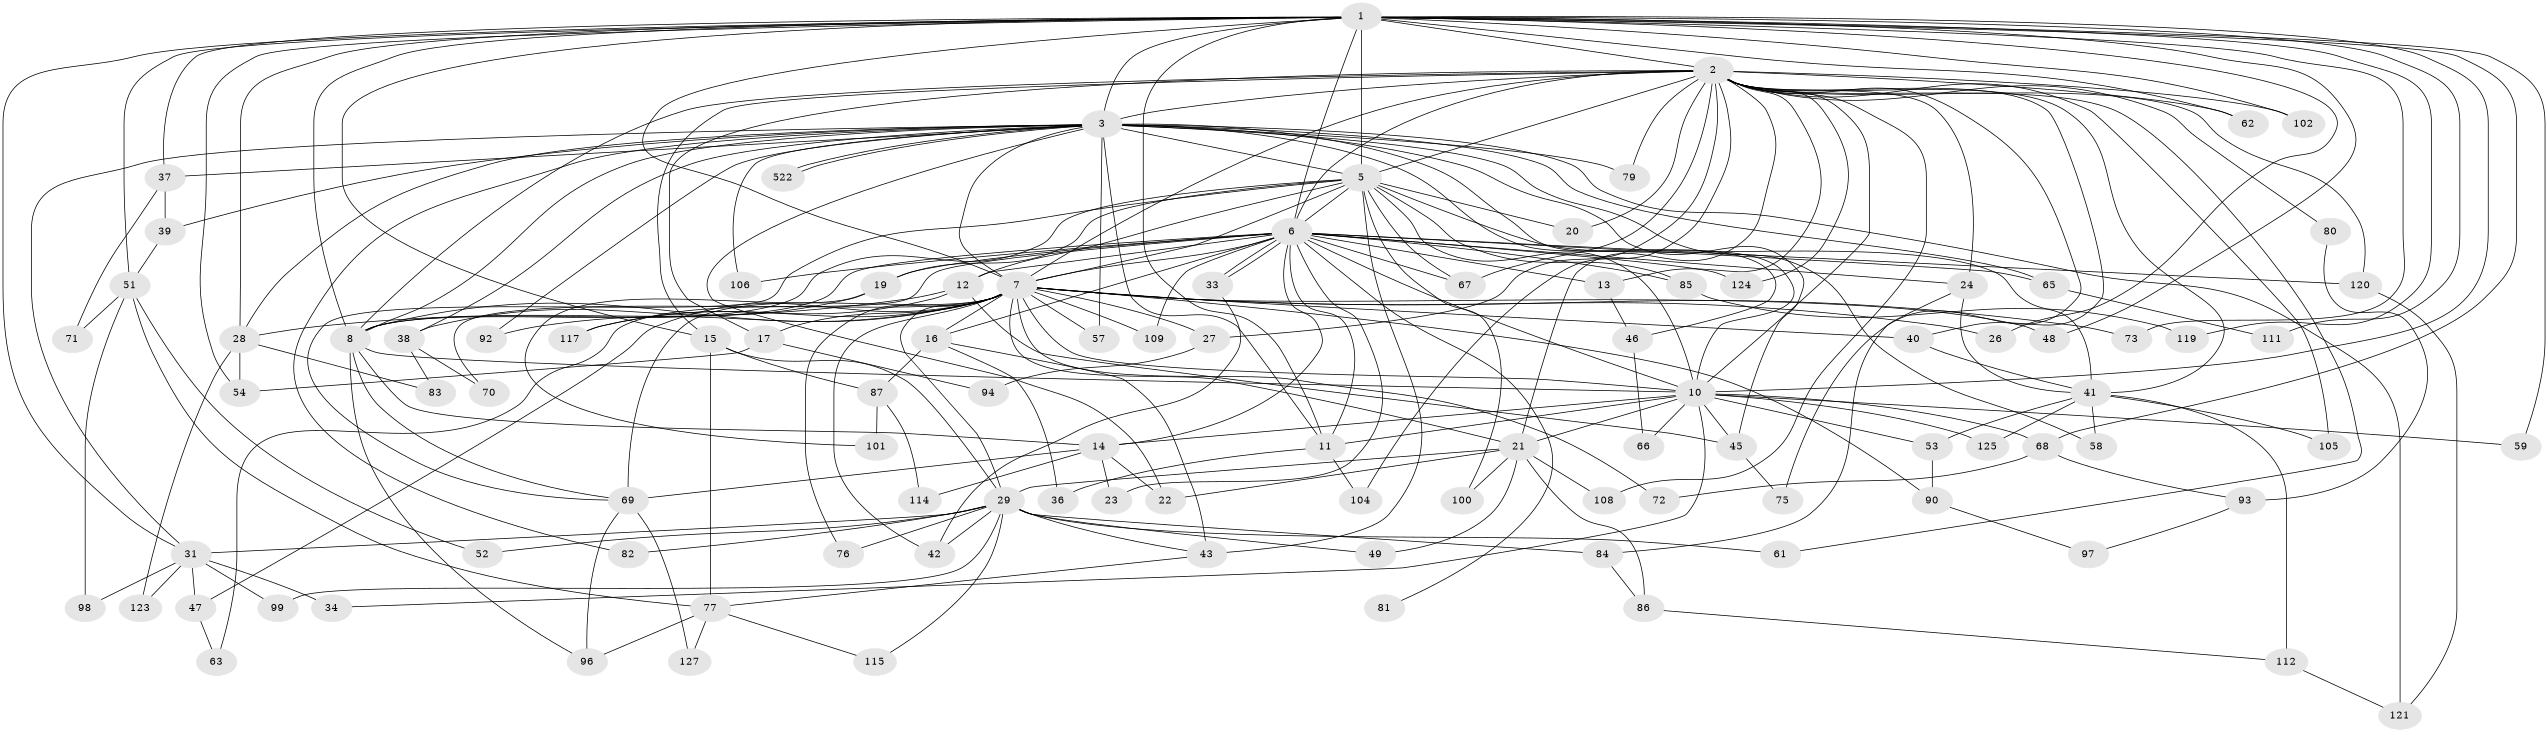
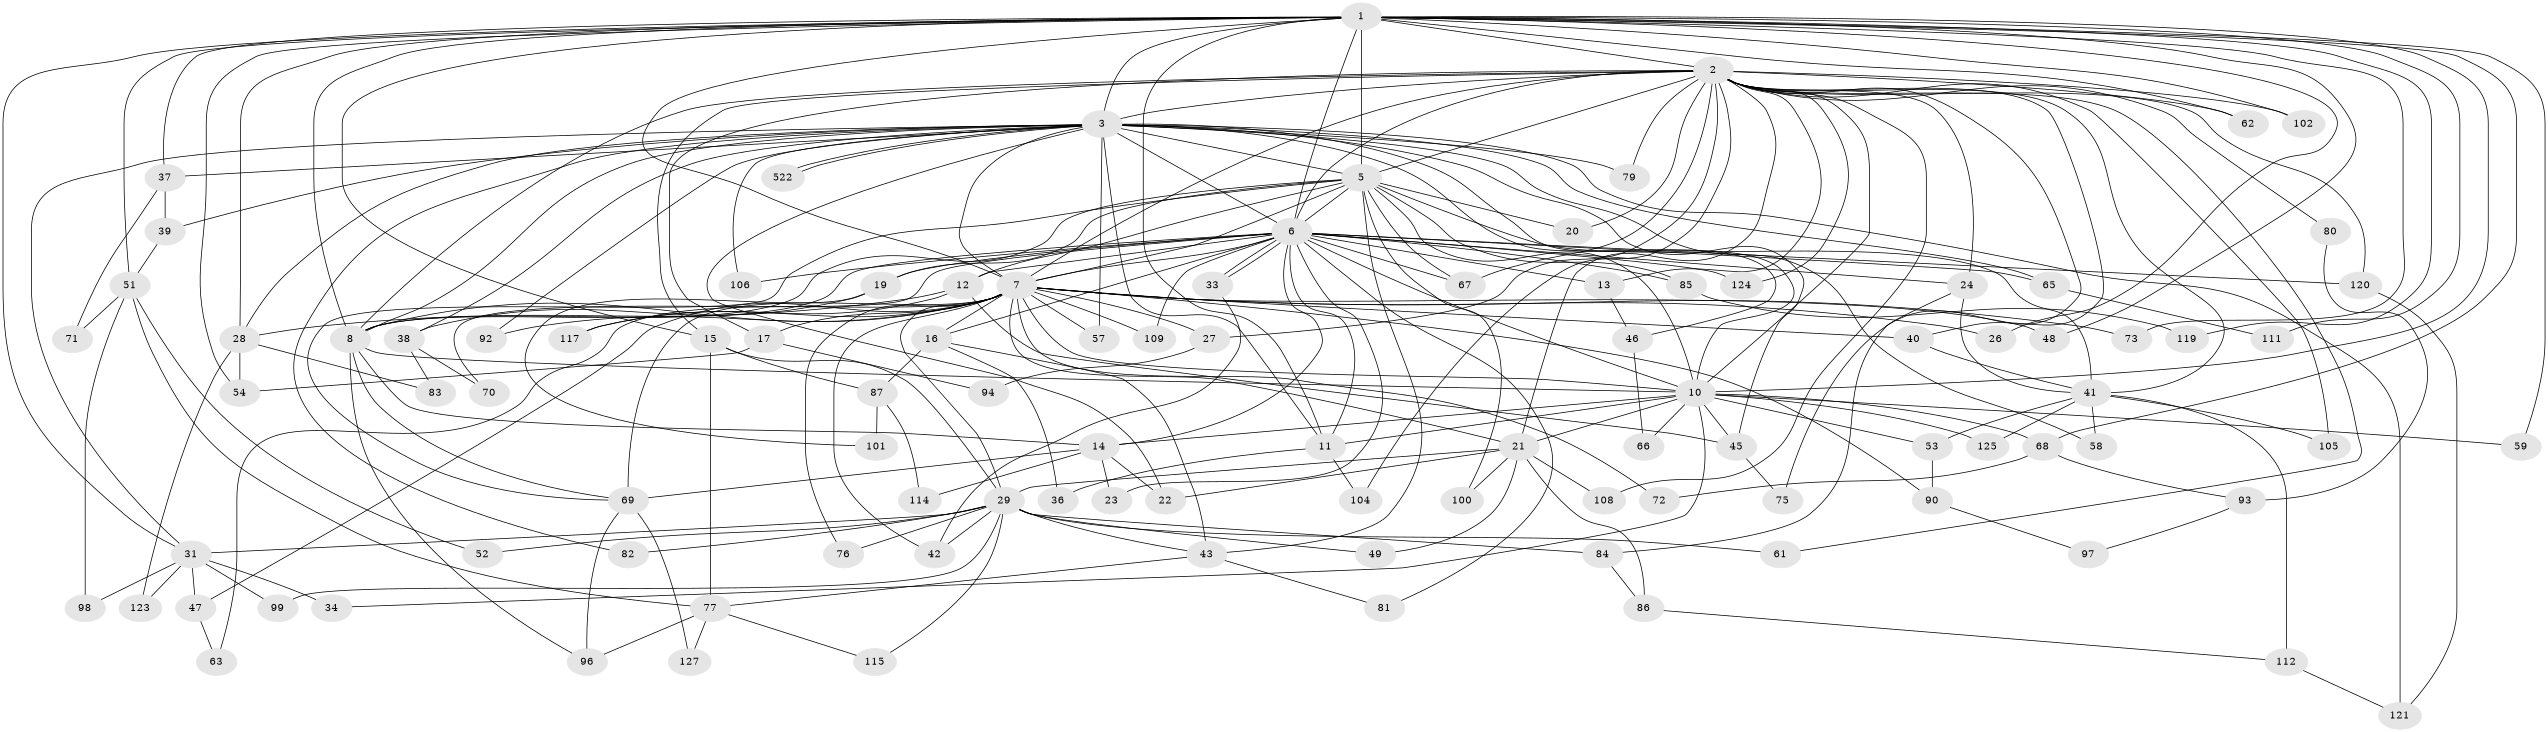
edge "3" -- "6": added
edge "43" -- "81": added
